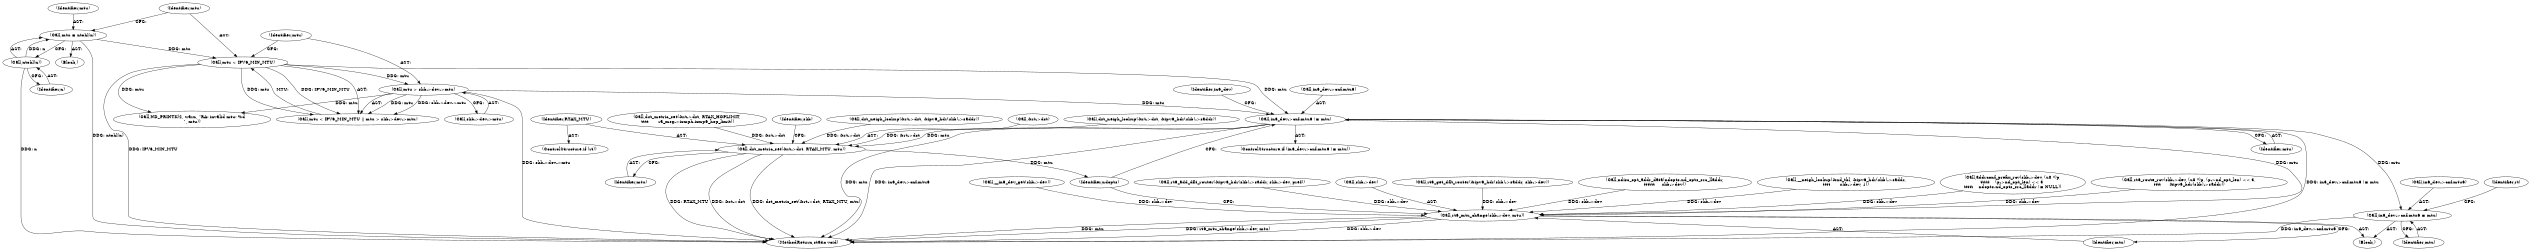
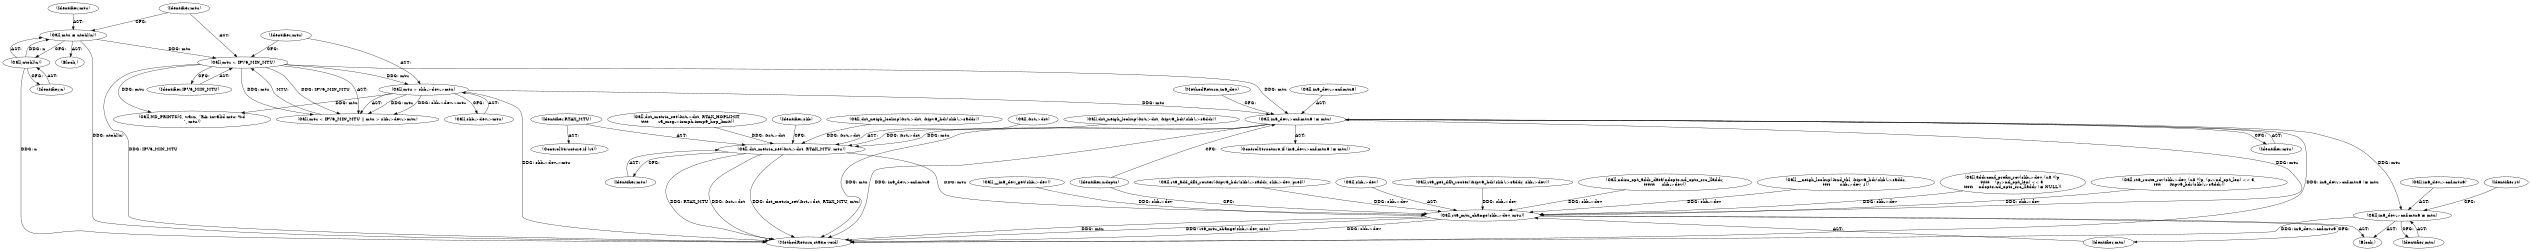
node "(Identifier,IPV6_MIN_MTU)": added
node "(Identifier,in6_dev)": label "(Identifier,in6_dev)" -> "(MethodReturn,in6_dev)"
edge "(Call,dst_metric_set(&rt->dst, RTAX_MTU, mtu))" -> "(Identifier,ndopts)": now "(Call,dst_metric_set(&rt->dst, RTAX_MTU, mtu))" -> "(Call,rt6_mtu_change(skb->dev, mtu))"
